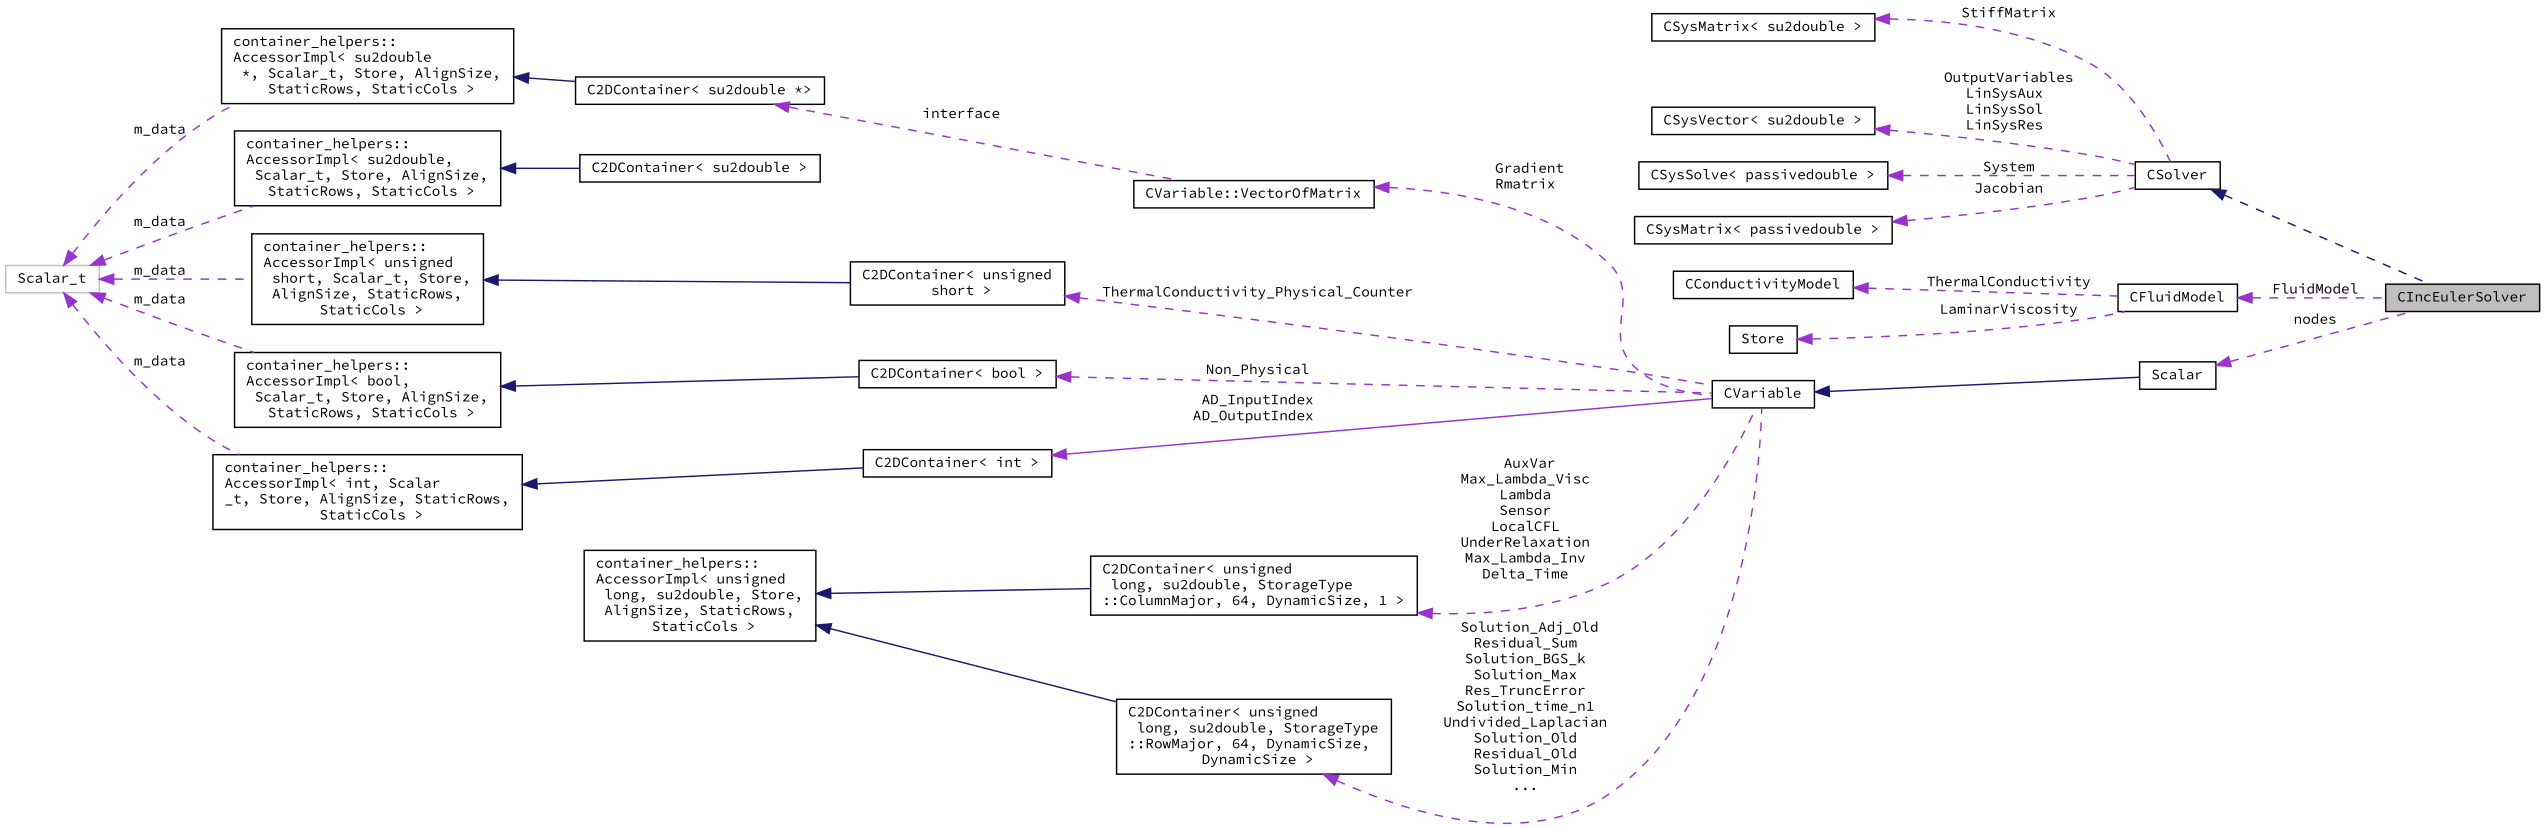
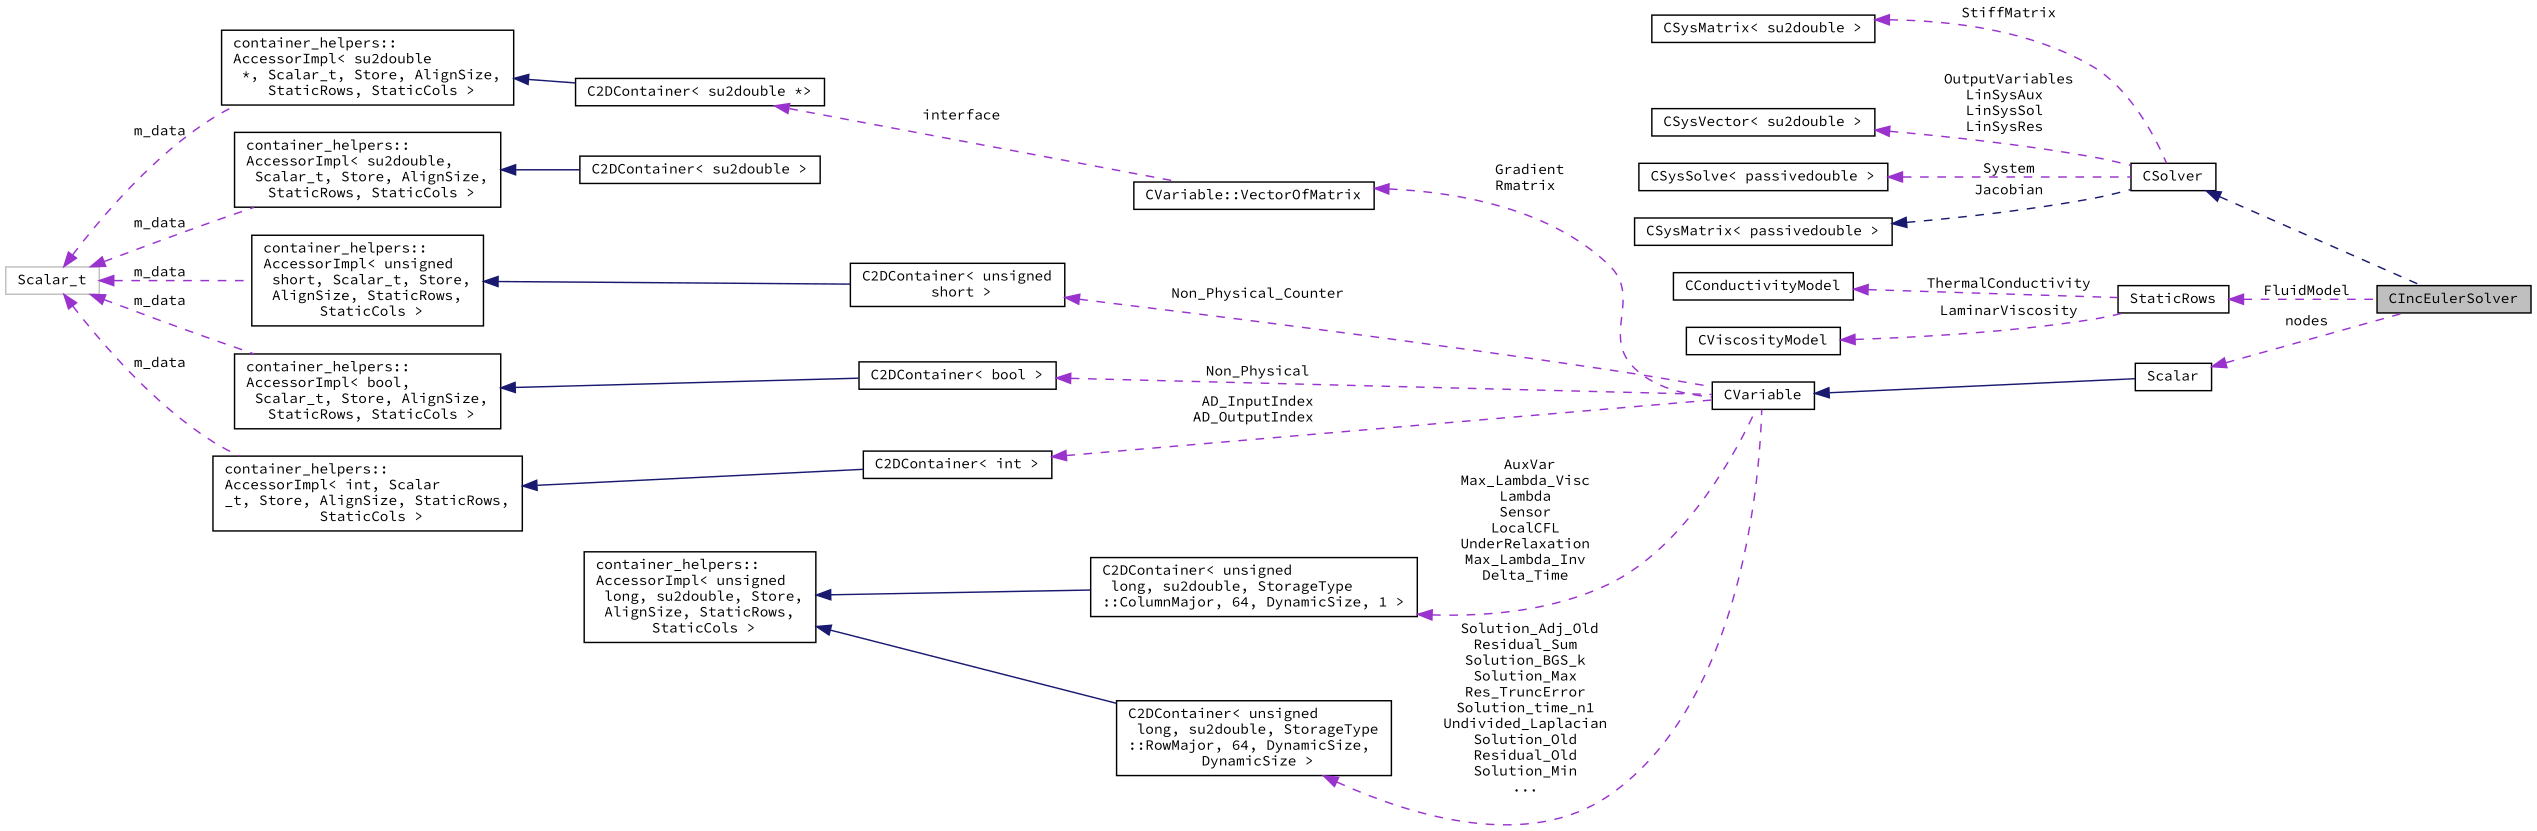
edge "CSolver" -> "CSysMatrix< passivedouble >": color darkorchid3 -> midnightblue
edge "CVariable" -> "C2DContainer< unsigned short >": label " ThermalConductivity_Physical_Counter" -> " Non_Physical_Counter"
node "CFluidModel": label "CFluidModel" -> "StaticRows"
node "Store": label "Store" -> "CViscosityModel"
edge "CVariable" -> "C2DContainer< int >": style solid -> dashed
